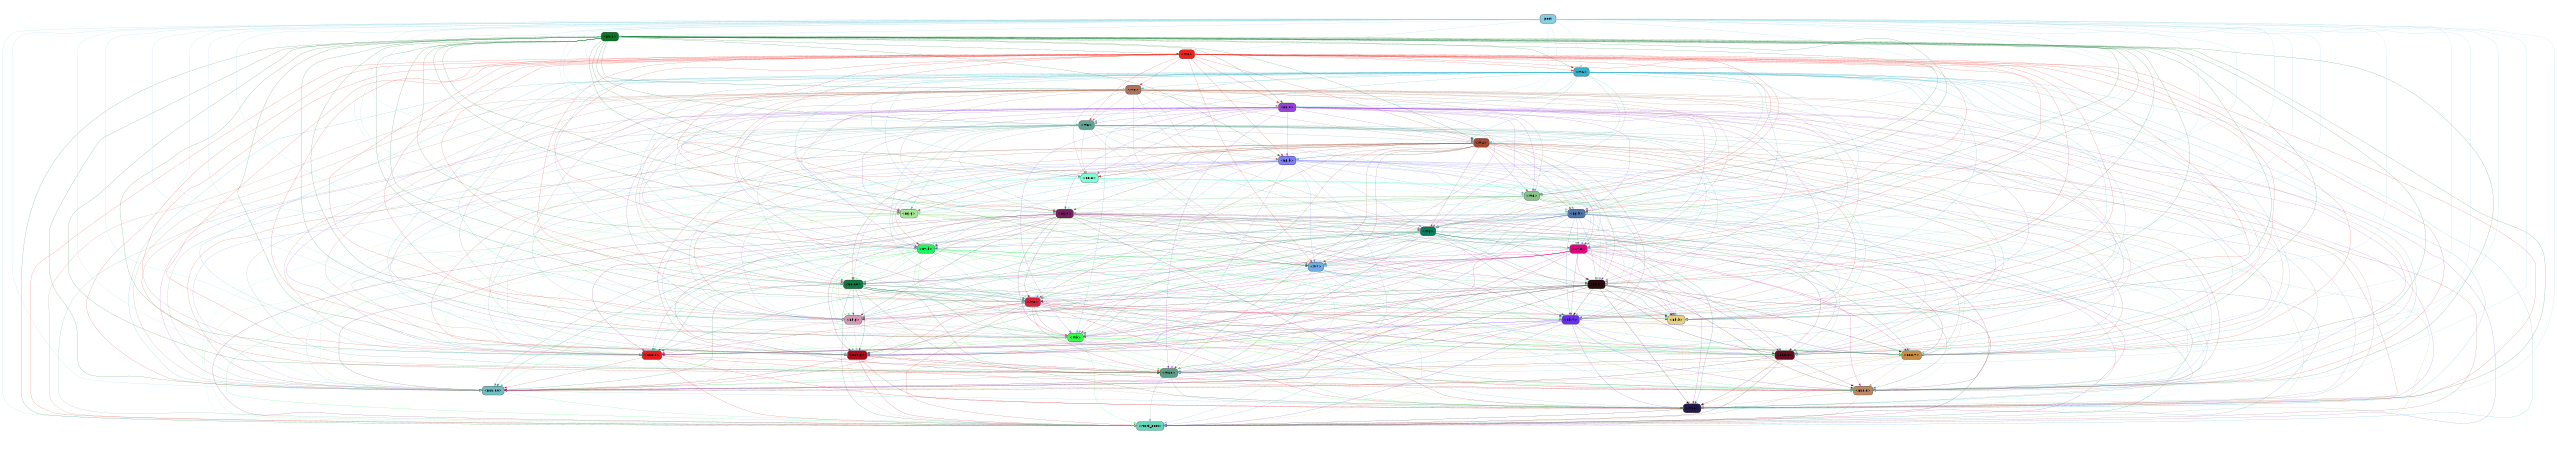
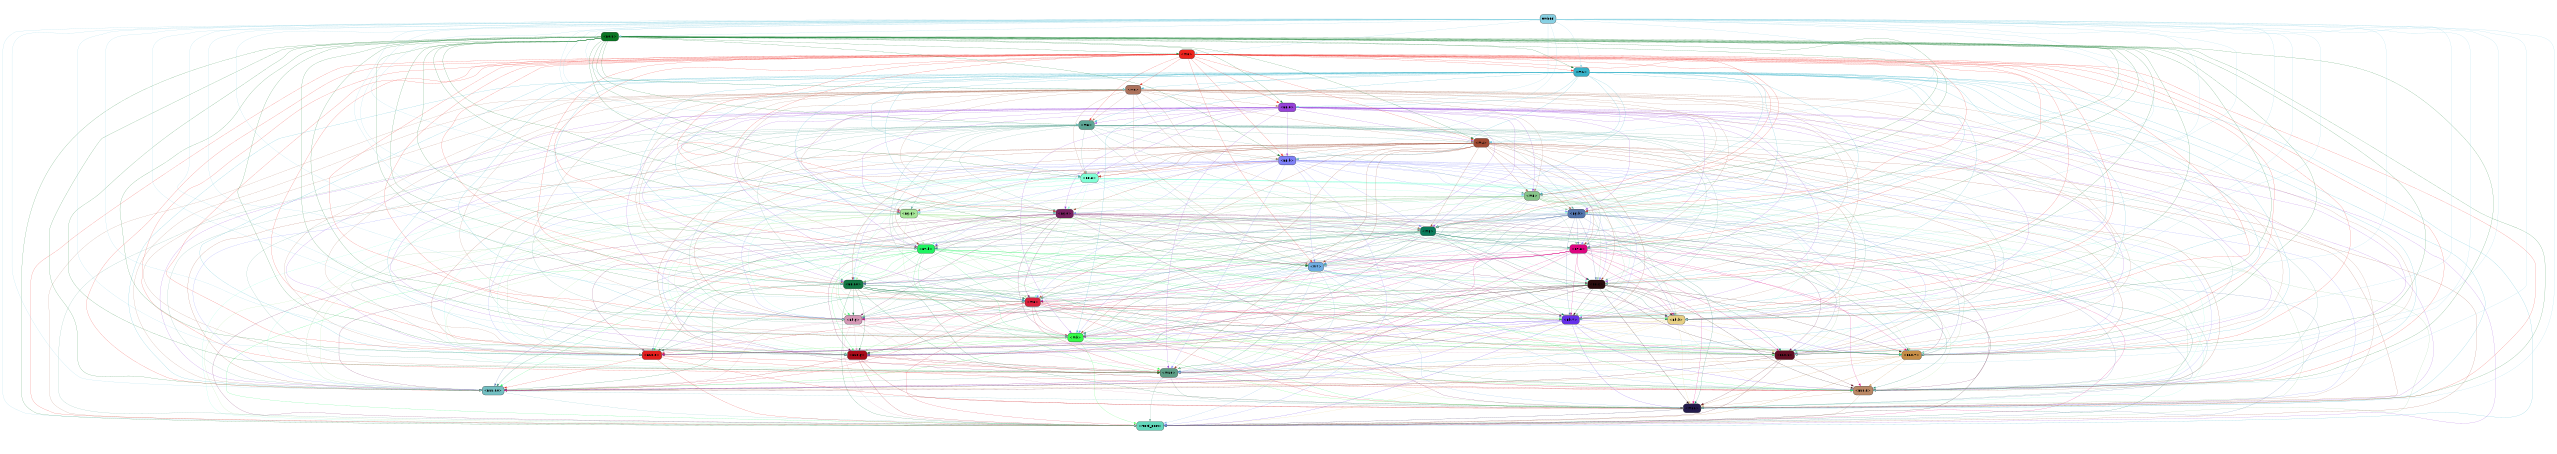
node "post": label "post" -> "embed"
